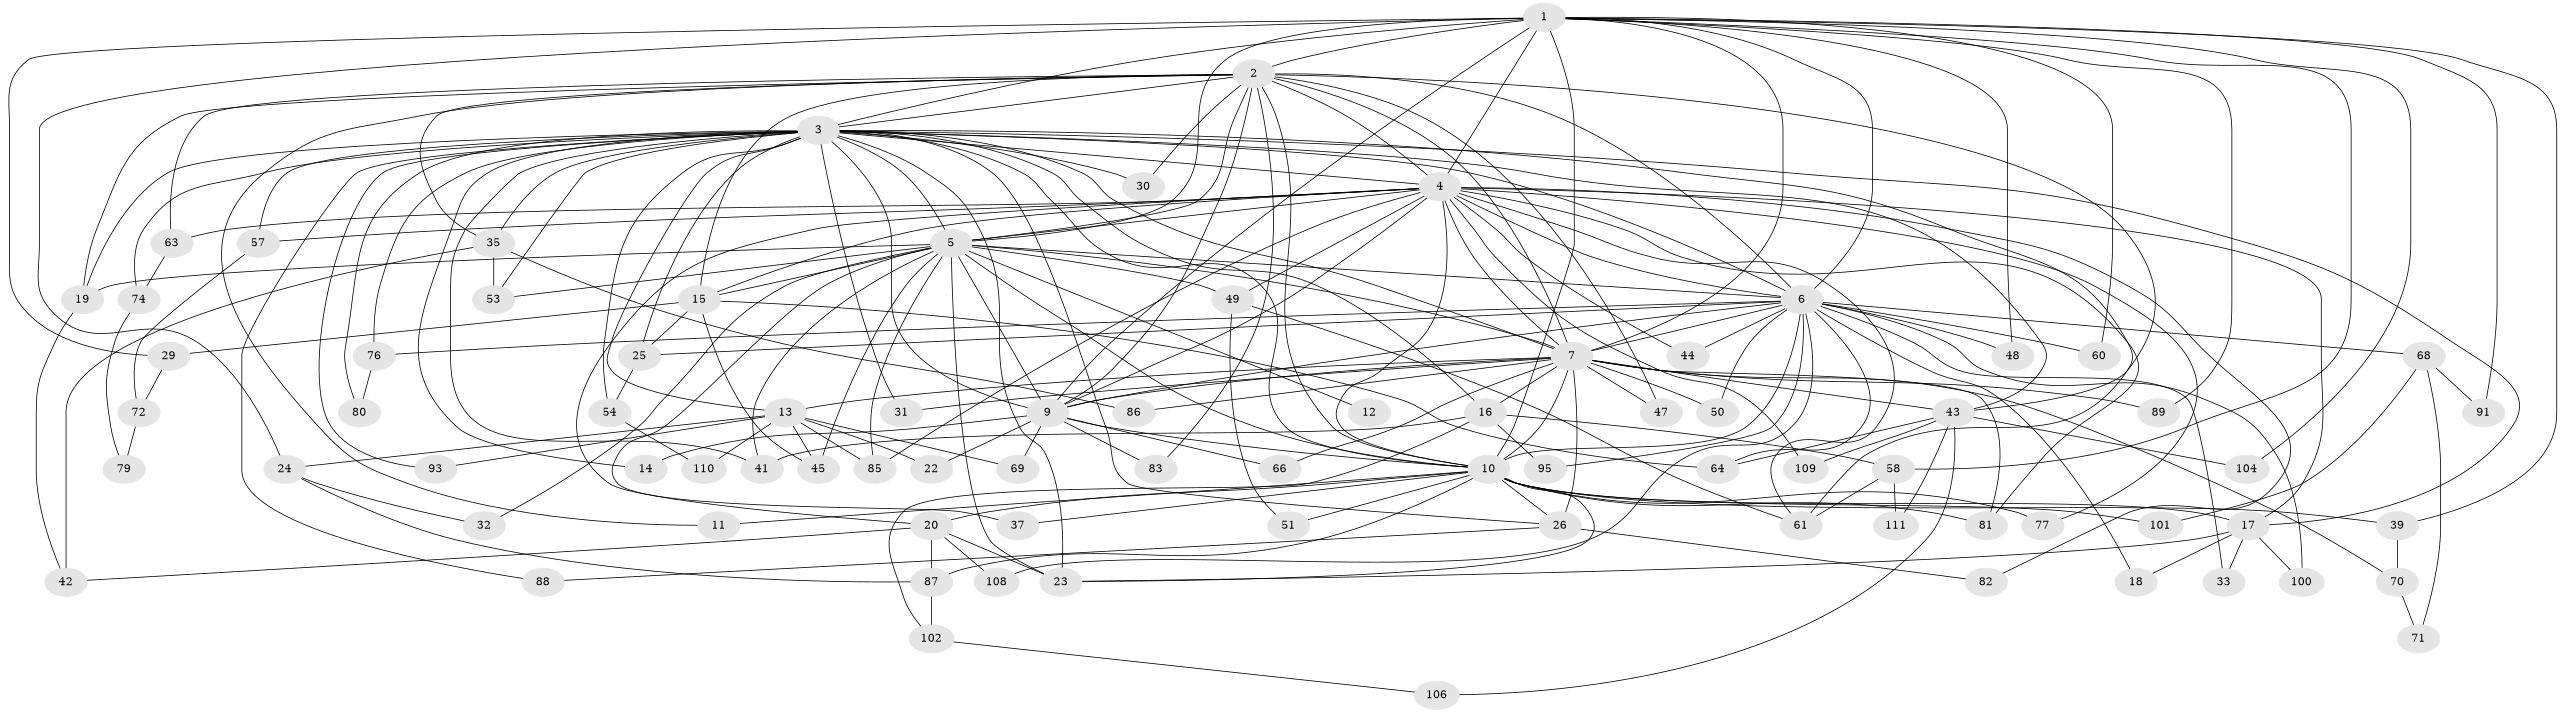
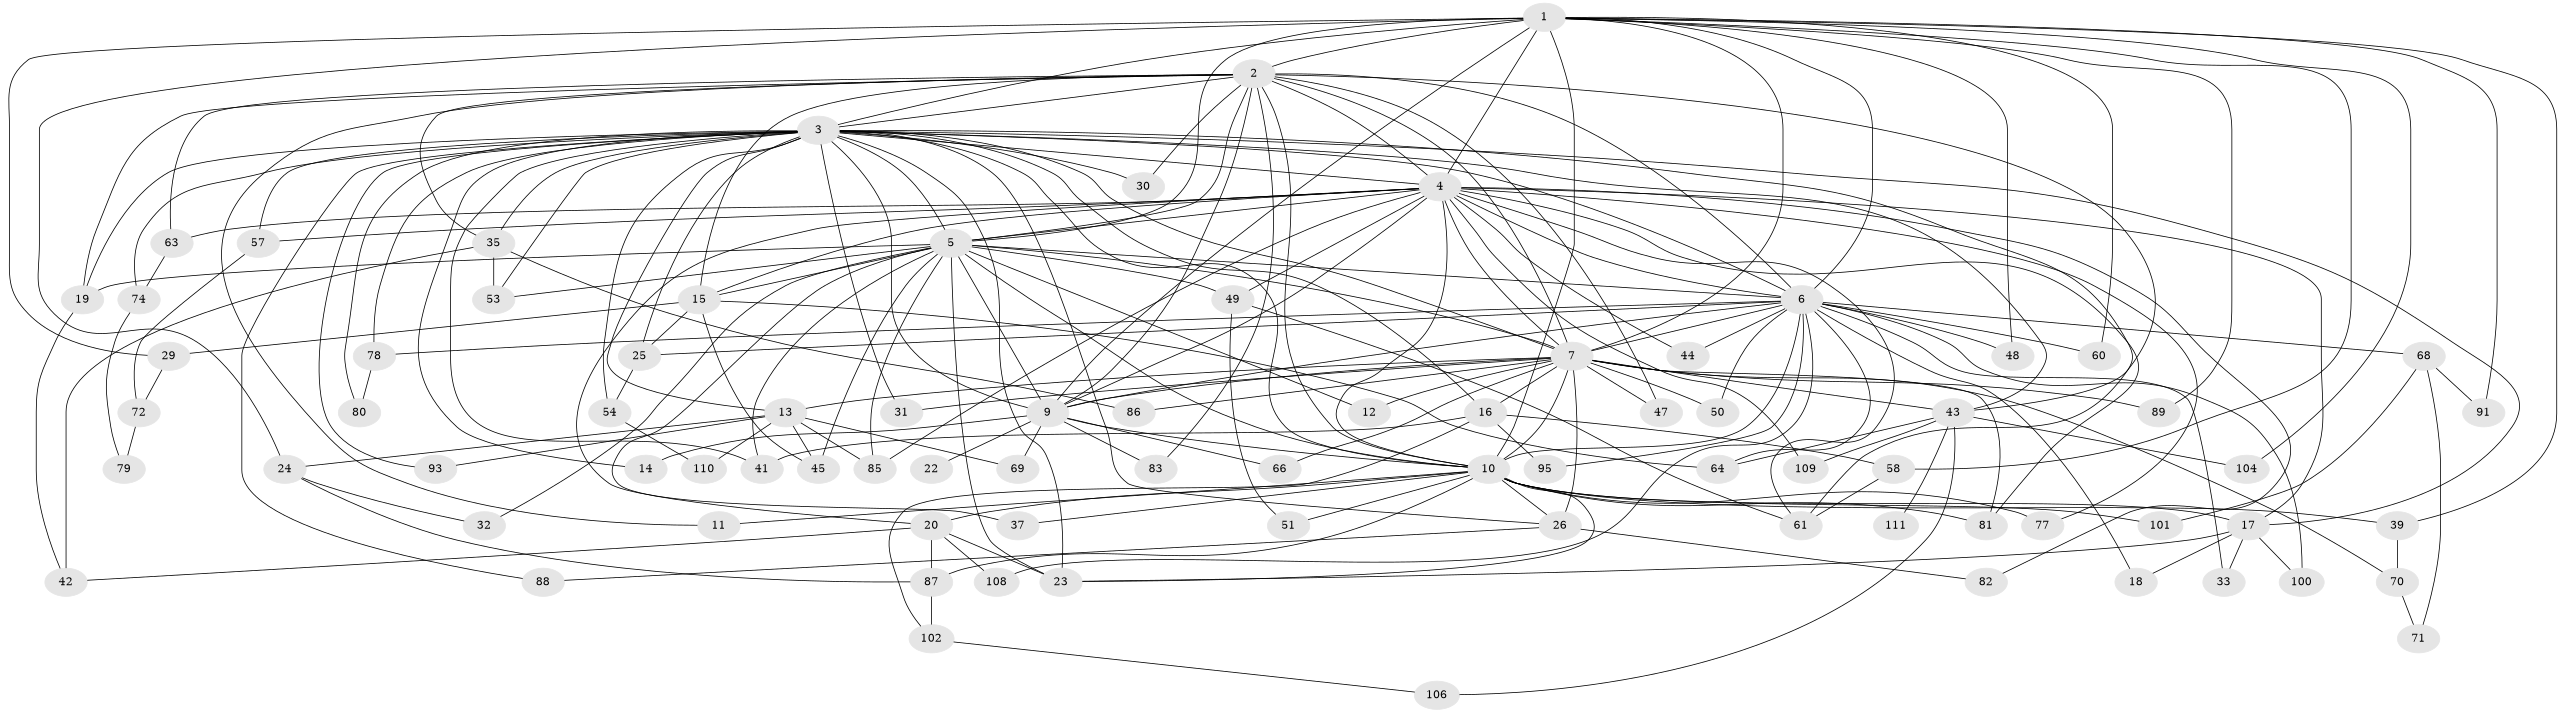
node "76": label "76" -> "78"
edge "7" -- "12": added
edge "13" -- "22": removed
edge "58" -- "111": removed
